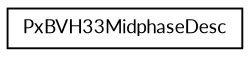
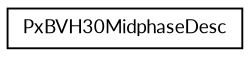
node "PxBVH33MidphaseDesc": label "PxBVH33MidphaseDesc" -> "PxBVH30MidphaseDesc"
